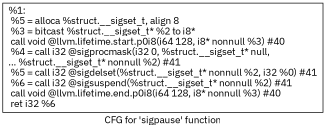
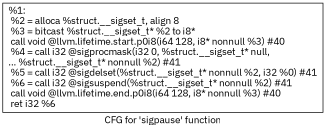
node "%1:": text "%5 = alloca %struct.__sigset_t, align 8" -> "%2 = alloca %struct.__sigset_t, align 8"
